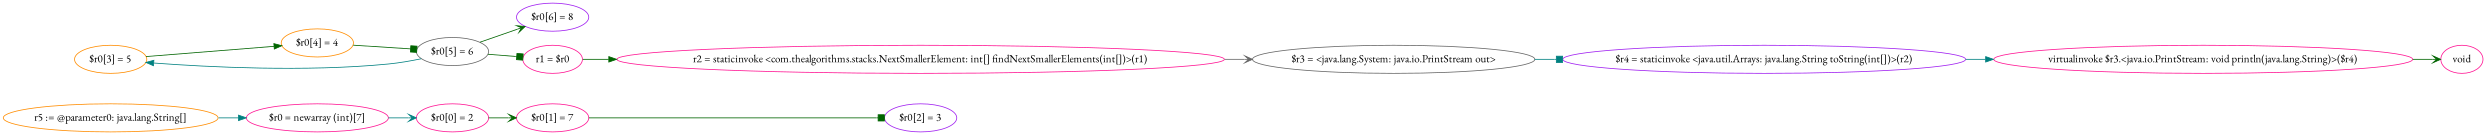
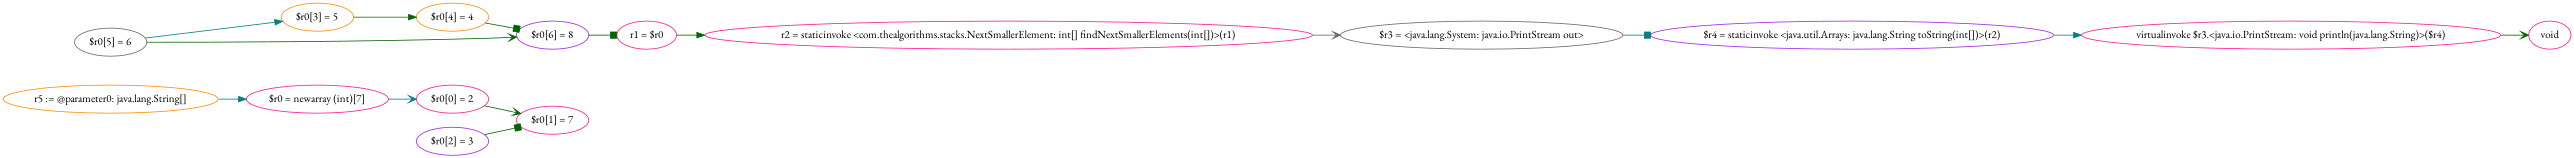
edge "$r0[4] = 4" -> "$r0[5] = 6": now "$r0[4] = 4" -> "$r0[6] = 8"
edge "$r0[5] = 6" -> "r1 = $r0": now "$r0[6] = 8" -> "r1 = $r0"
edge "$r0[1] = 7" -> "$r0[2] = 3": reversed
